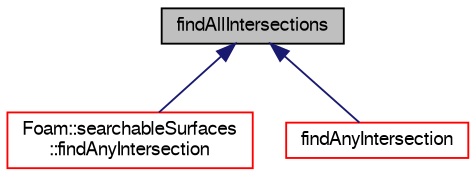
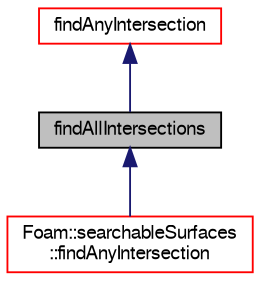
edge "findAnyIntersection" -> "findAllIntersections": reversed
